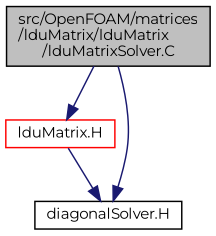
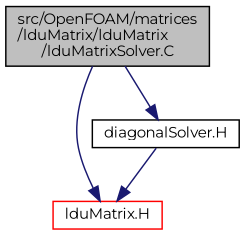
edge "lduMatrix.H" -> "diagonalSolver.H": reversed
